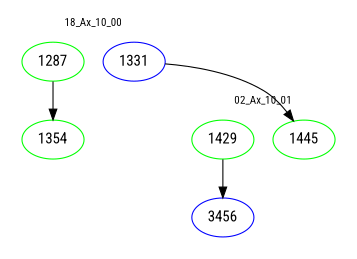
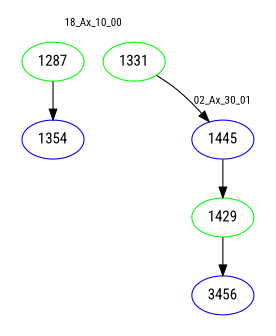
node "1331": color blue -> green
cluster "02_Ax_10_01": label "02_Ax_10_01" -> "02_Ax_30_01"
node "1354": color green -> blue
node "1445": color green -> blue
edge "1445" -> "1429": added
